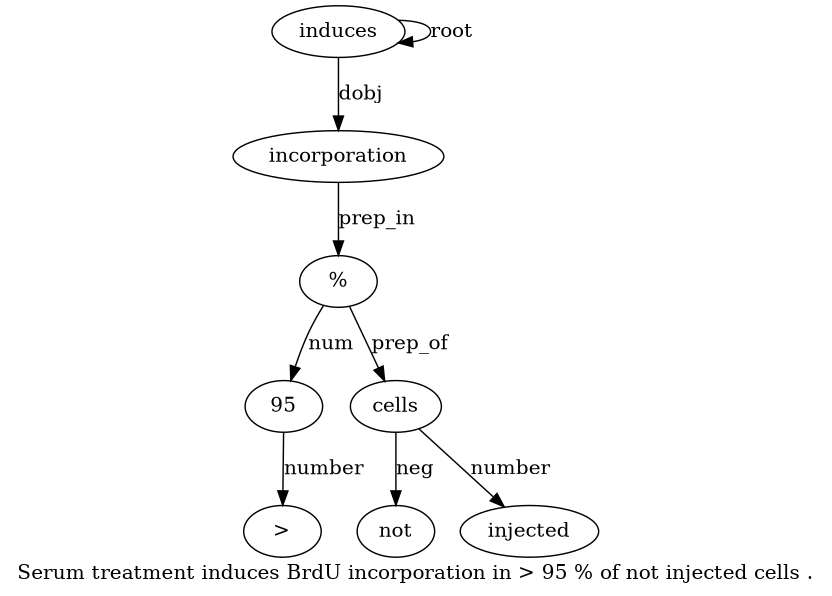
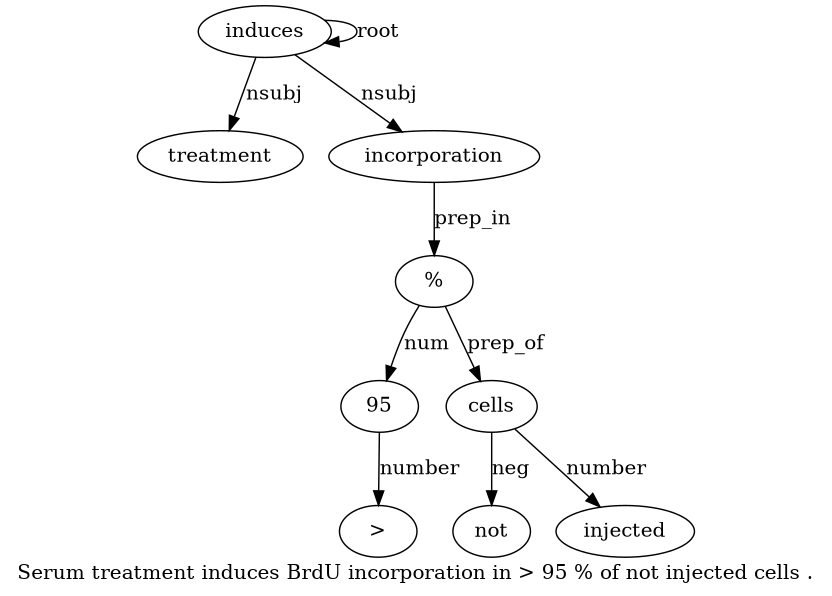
edge "induces" -> "incorporation": label "dobj" -> "nsubj"
node "treatment": added
